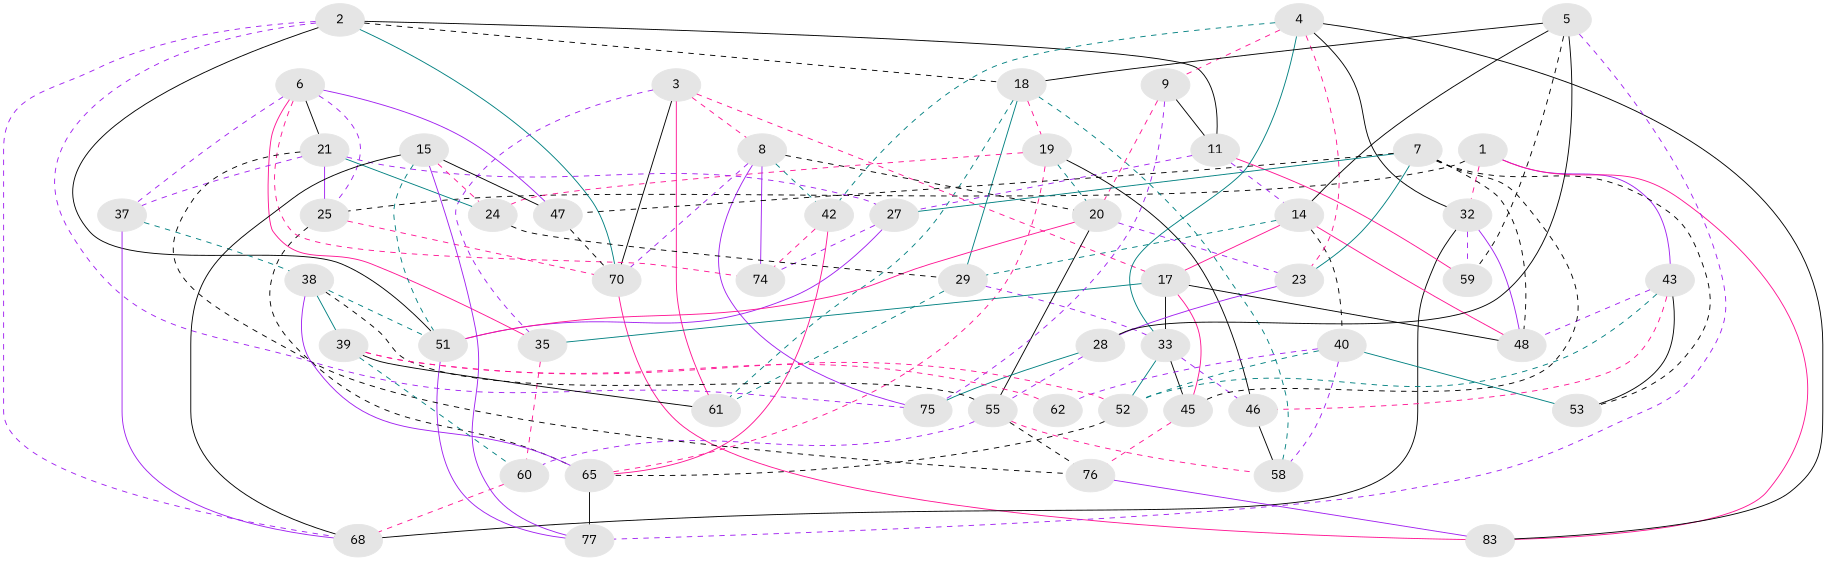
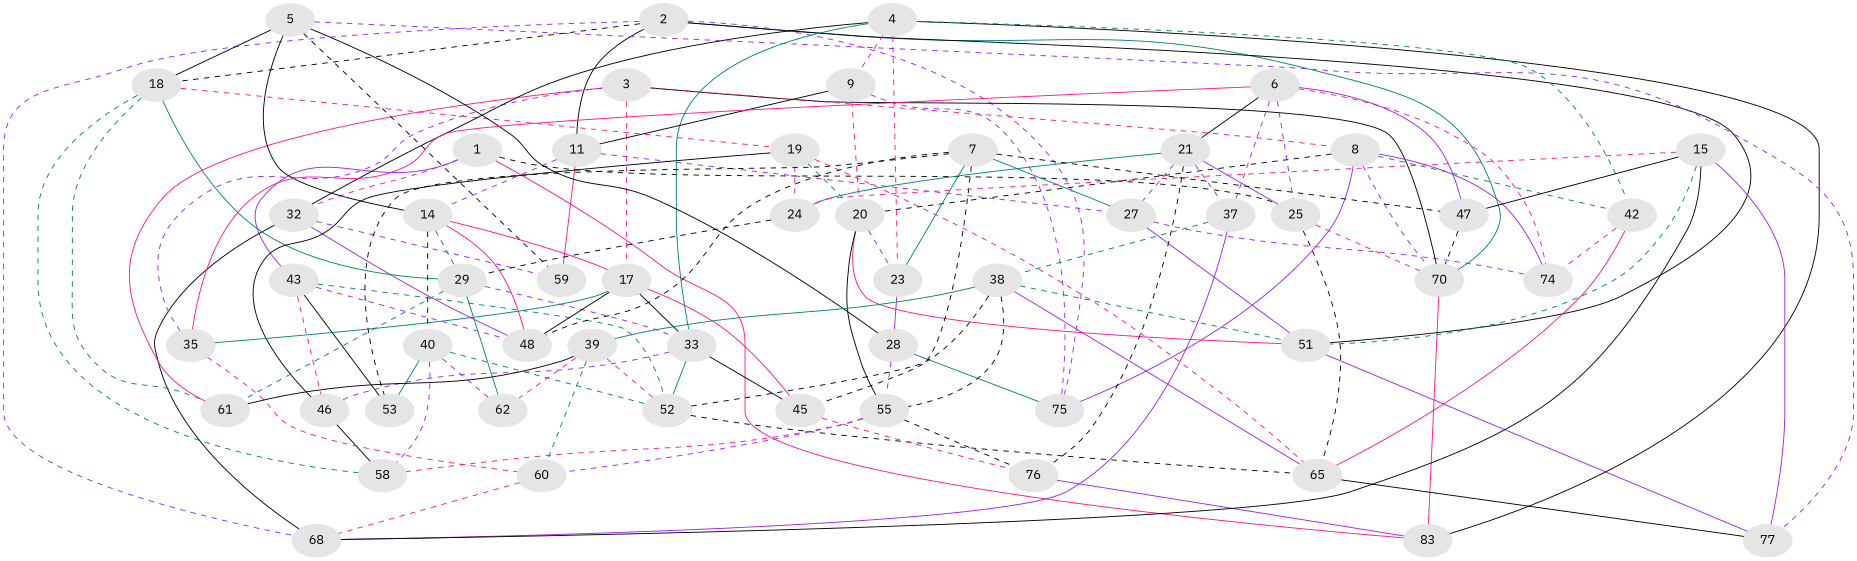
edge "29" -- "62": added
edge "38" -- "52": added
